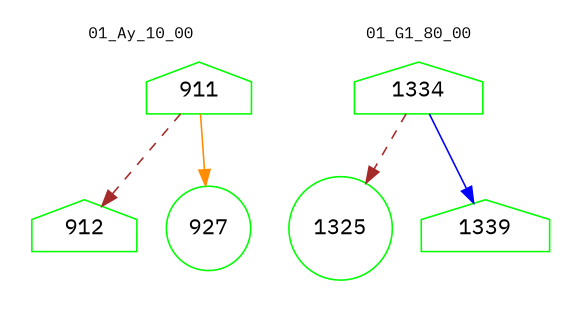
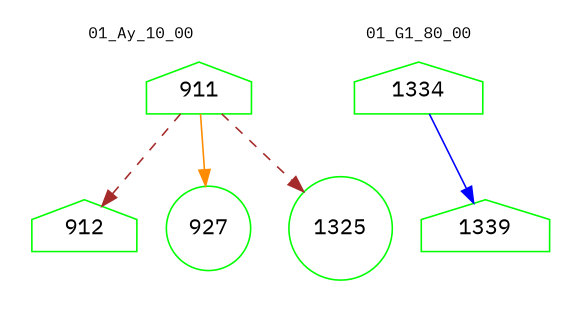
edge "1334" -> "1325": now "911" -> "1325"
